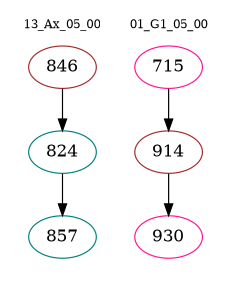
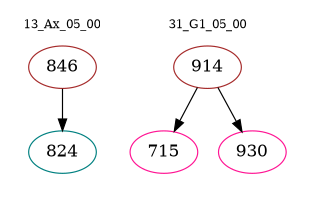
cluster "01_G1_05_00": label "01_G1_05_00" -> "31_G1_05_00"
edge "715" -> "914": reversed
node "857": removed
